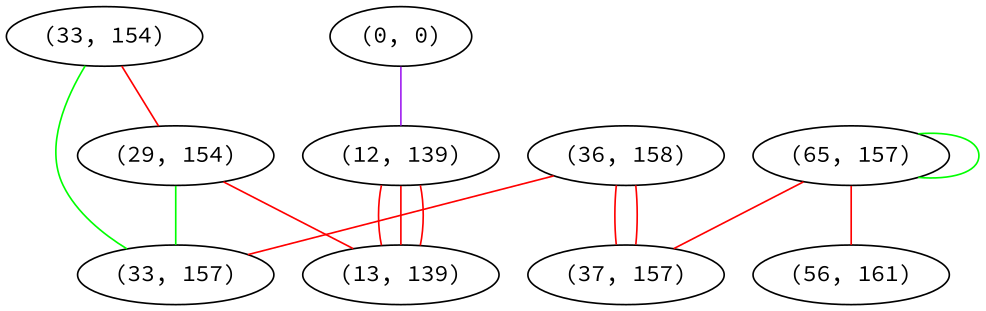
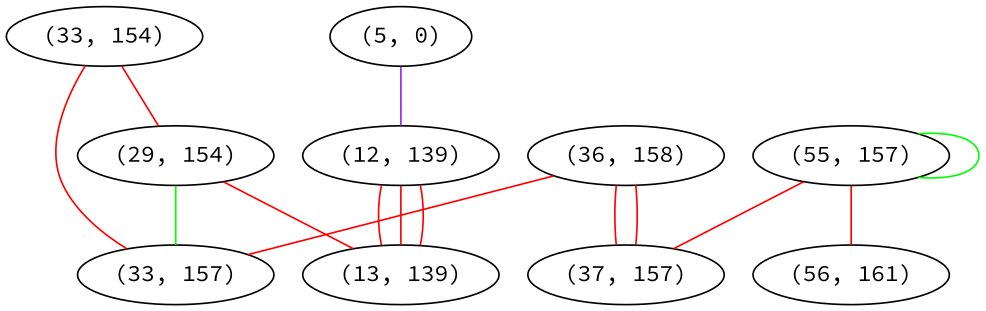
node "(0, 0)": label "(0, 0)" -> "(5, 0)"
node "(65, 157)": label "(65, 157)" -> "(55, 157)"
edge "(33, 154)" -- "(33, 157)": color green -> red
